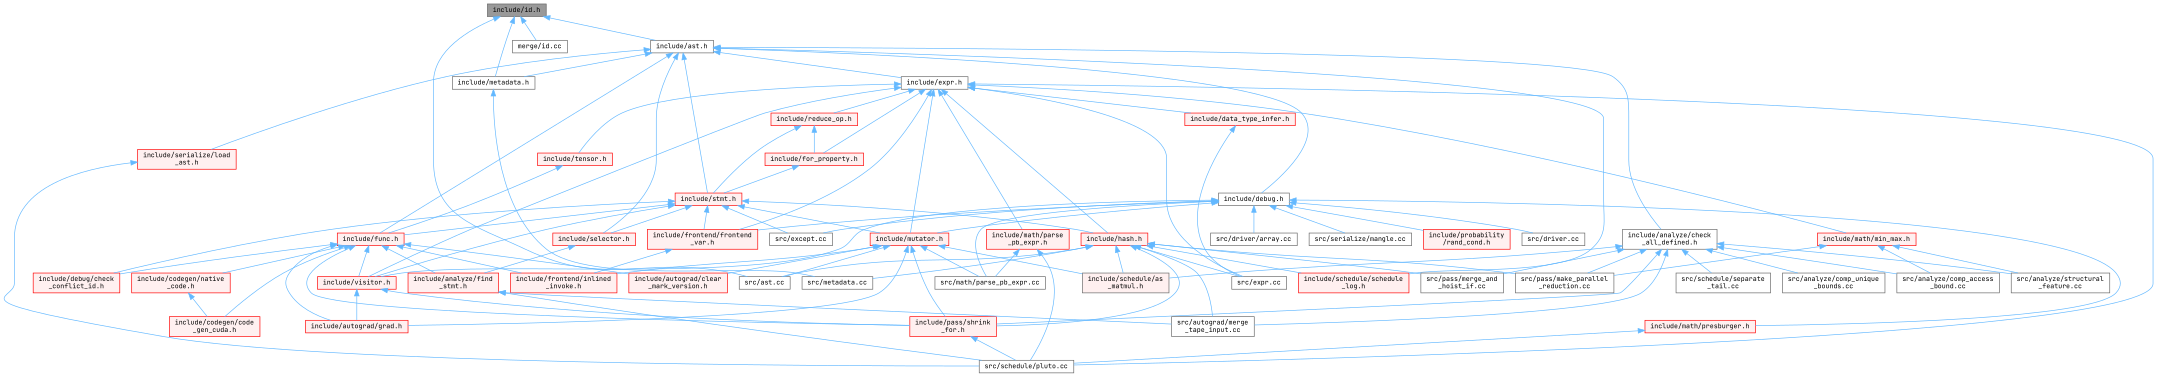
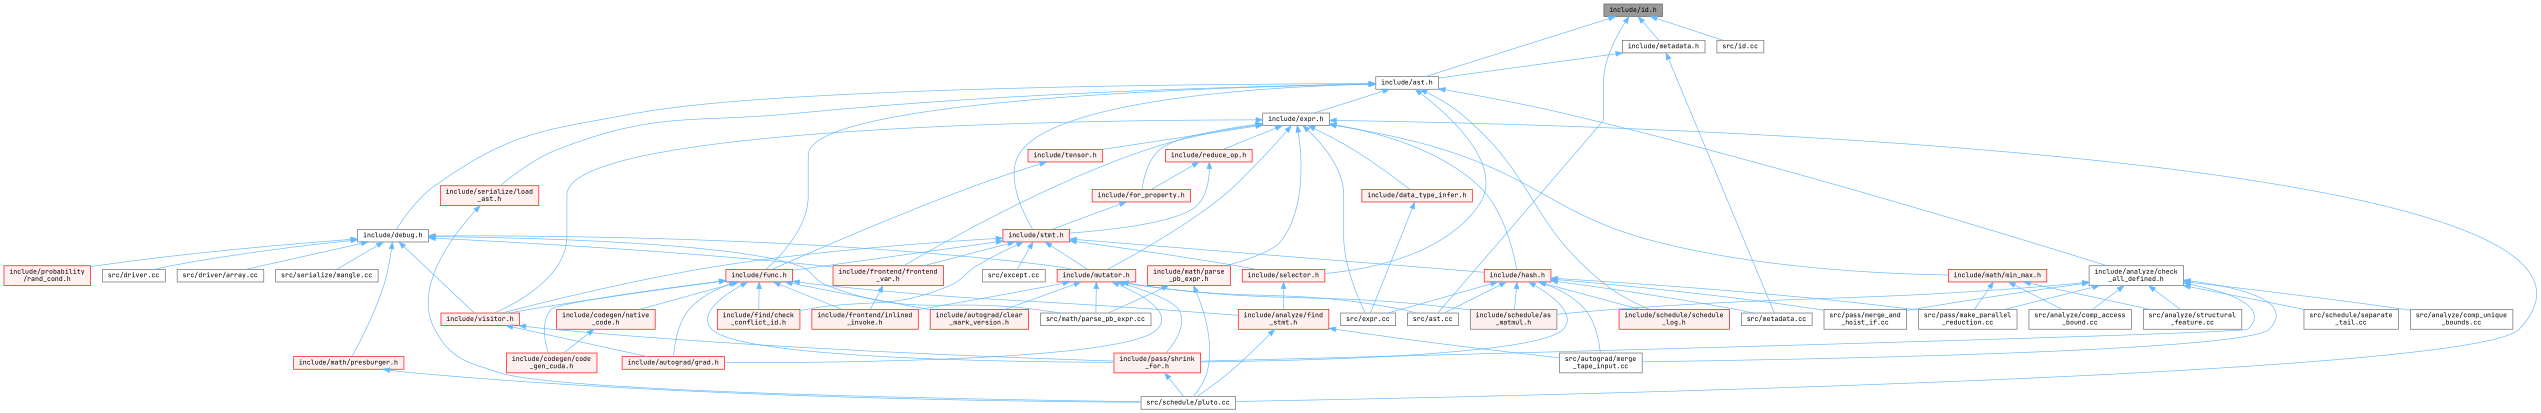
node "merge/id.cc": label "merge/id.cc" -> "src/id.cc"
edge "include/metadata.h" -> "include/ast.h": reversed
edge "src/except.cc" -> "include/debug.h": removed
node "include/debug/check _conflict_id.h": label "include/debug/check _conflict_id.h" -> "include/find/check _conflict_id.h"
